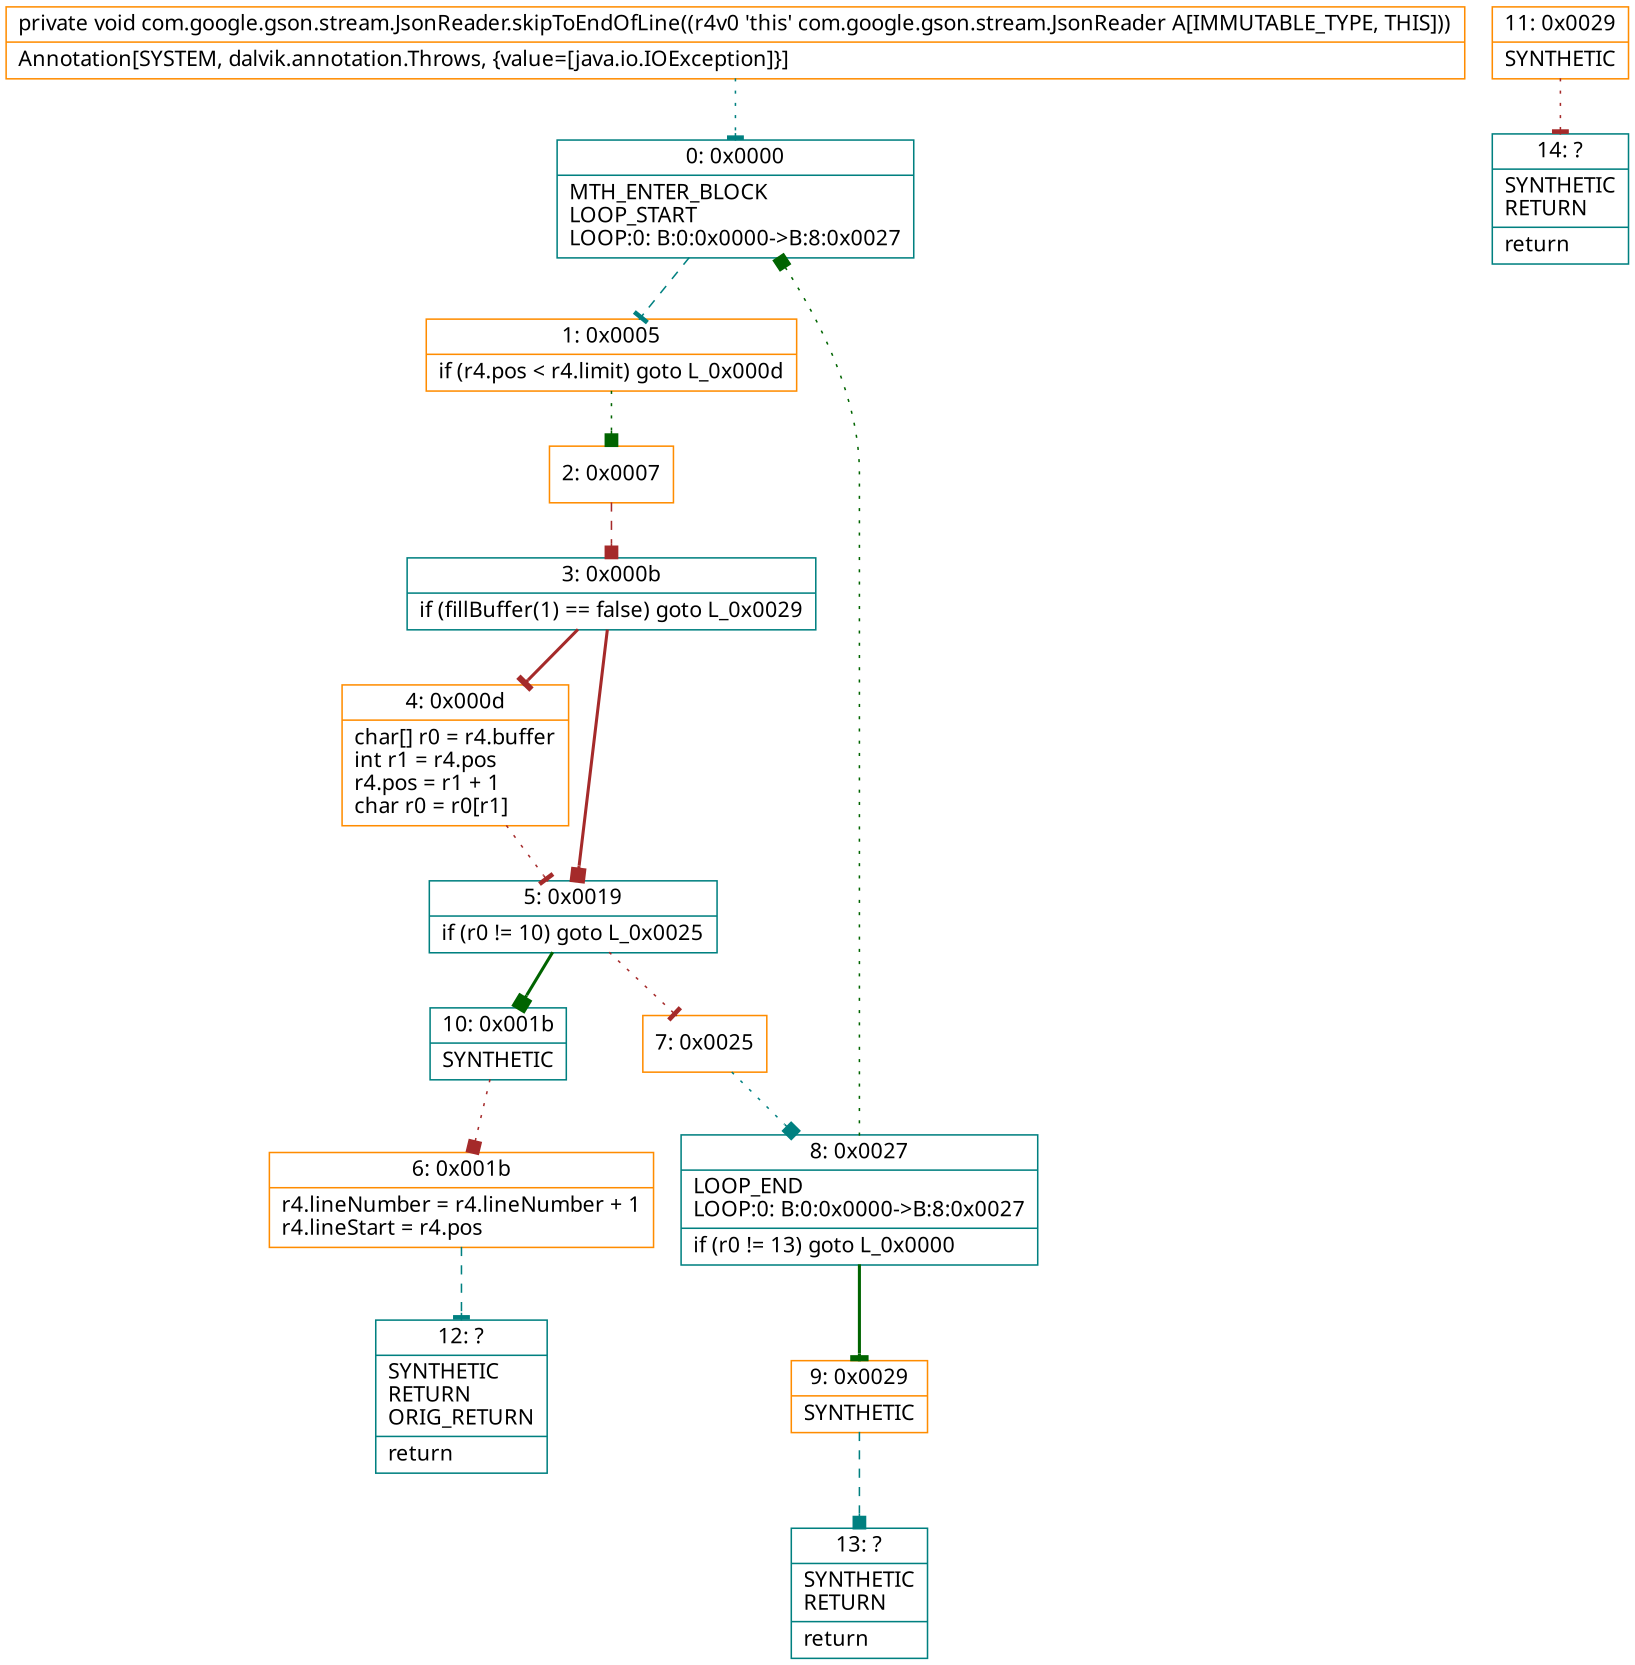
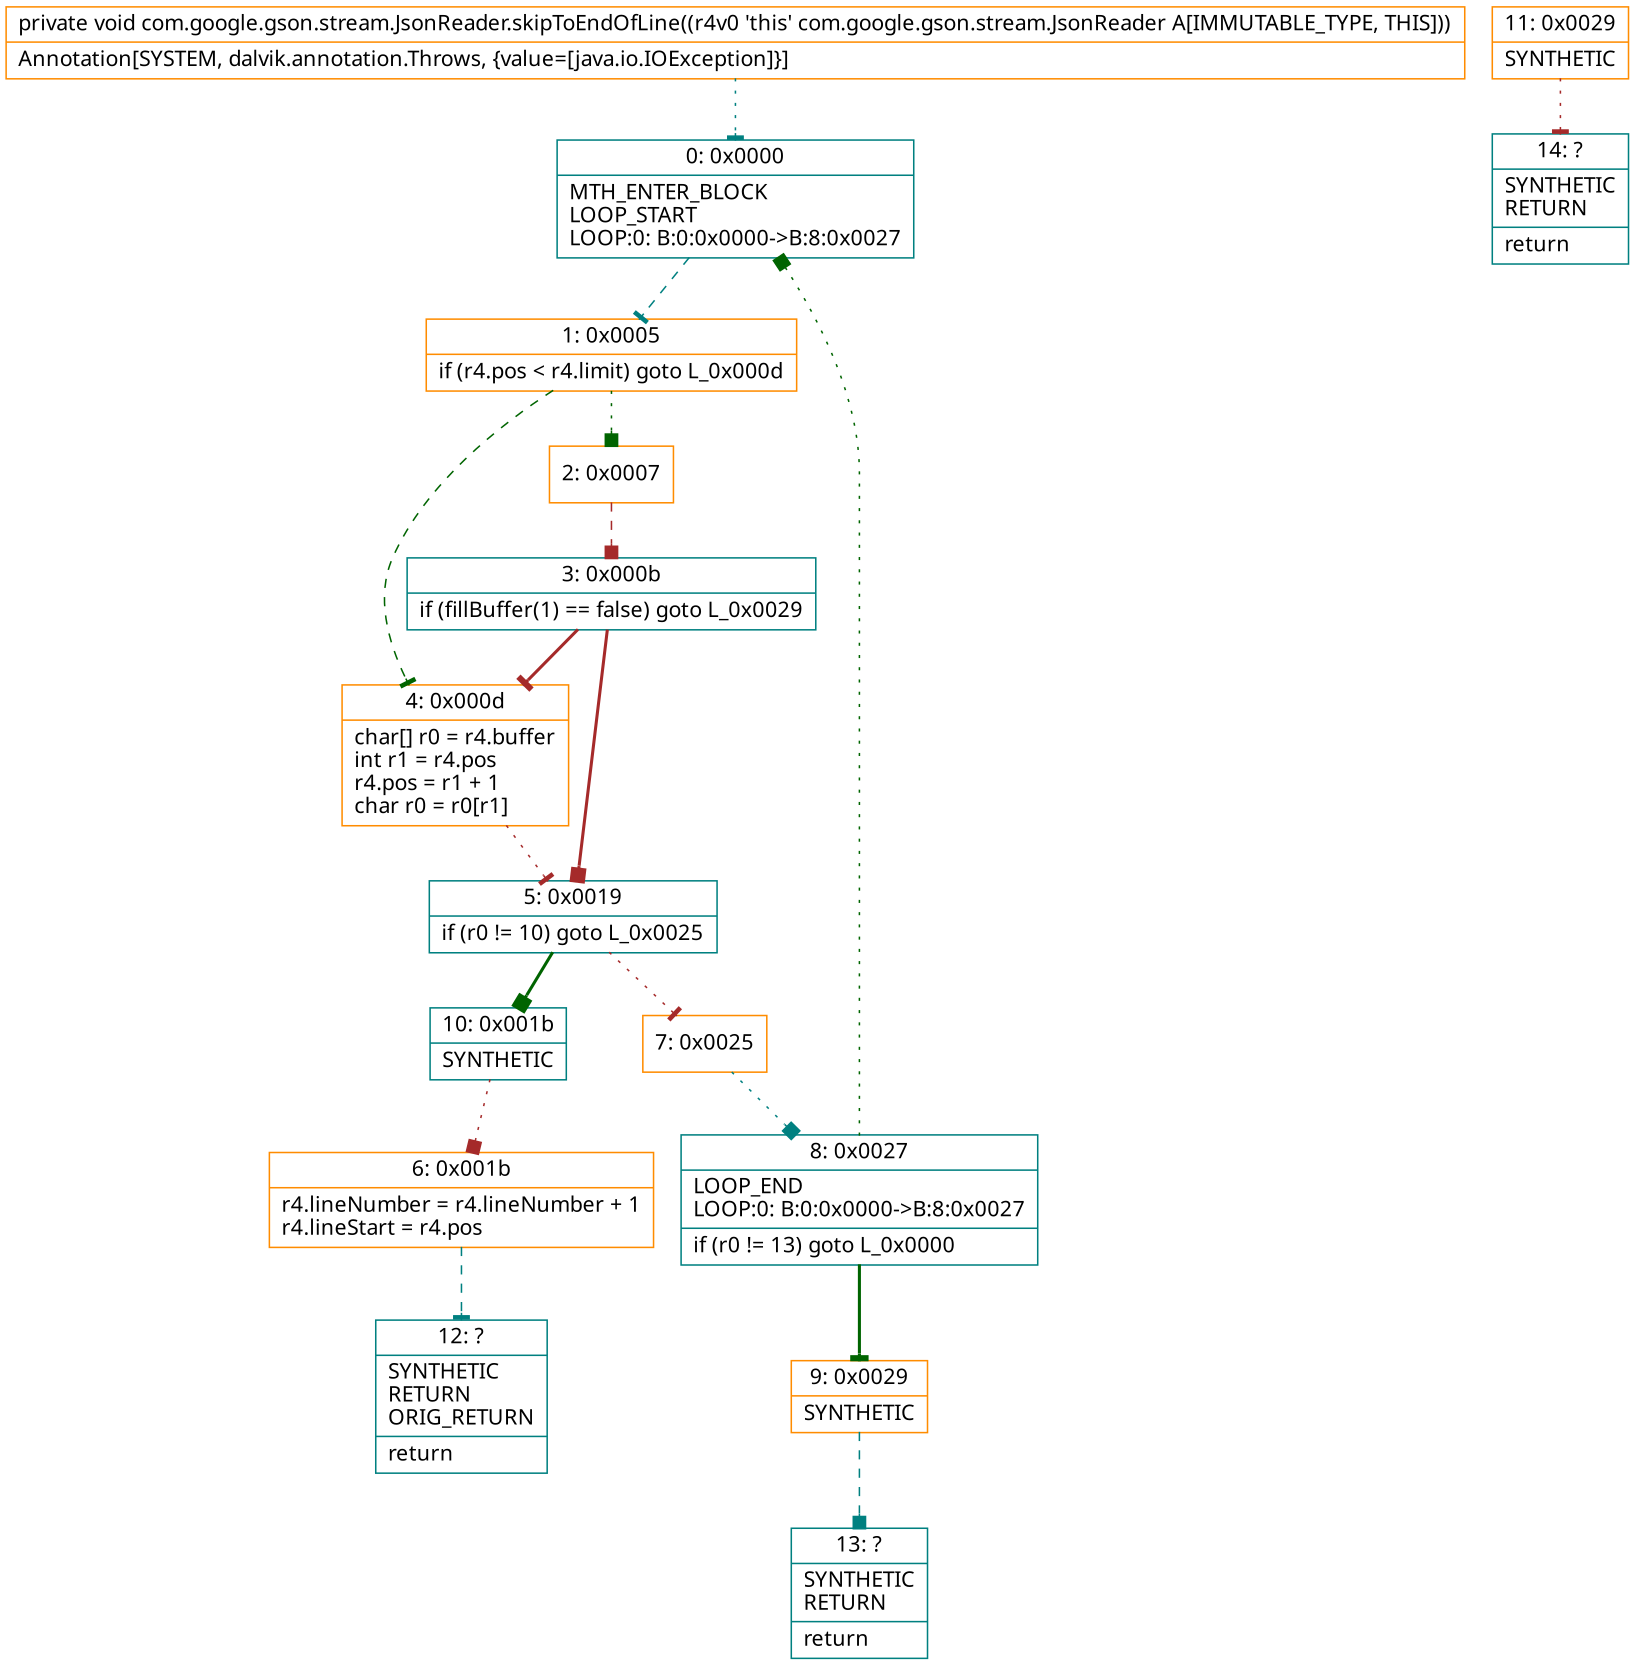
edge "1: 0x0005" -> "4: 0x000d": added
